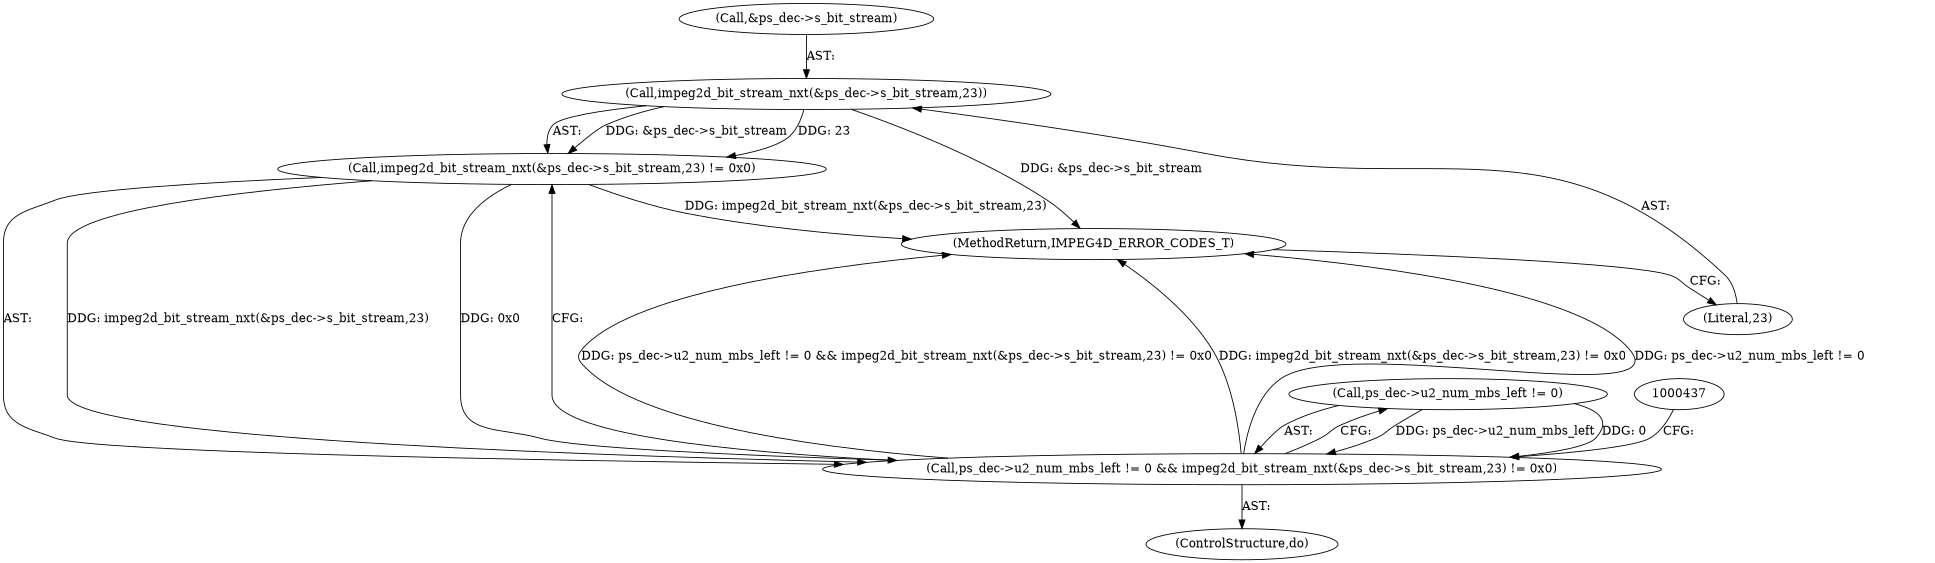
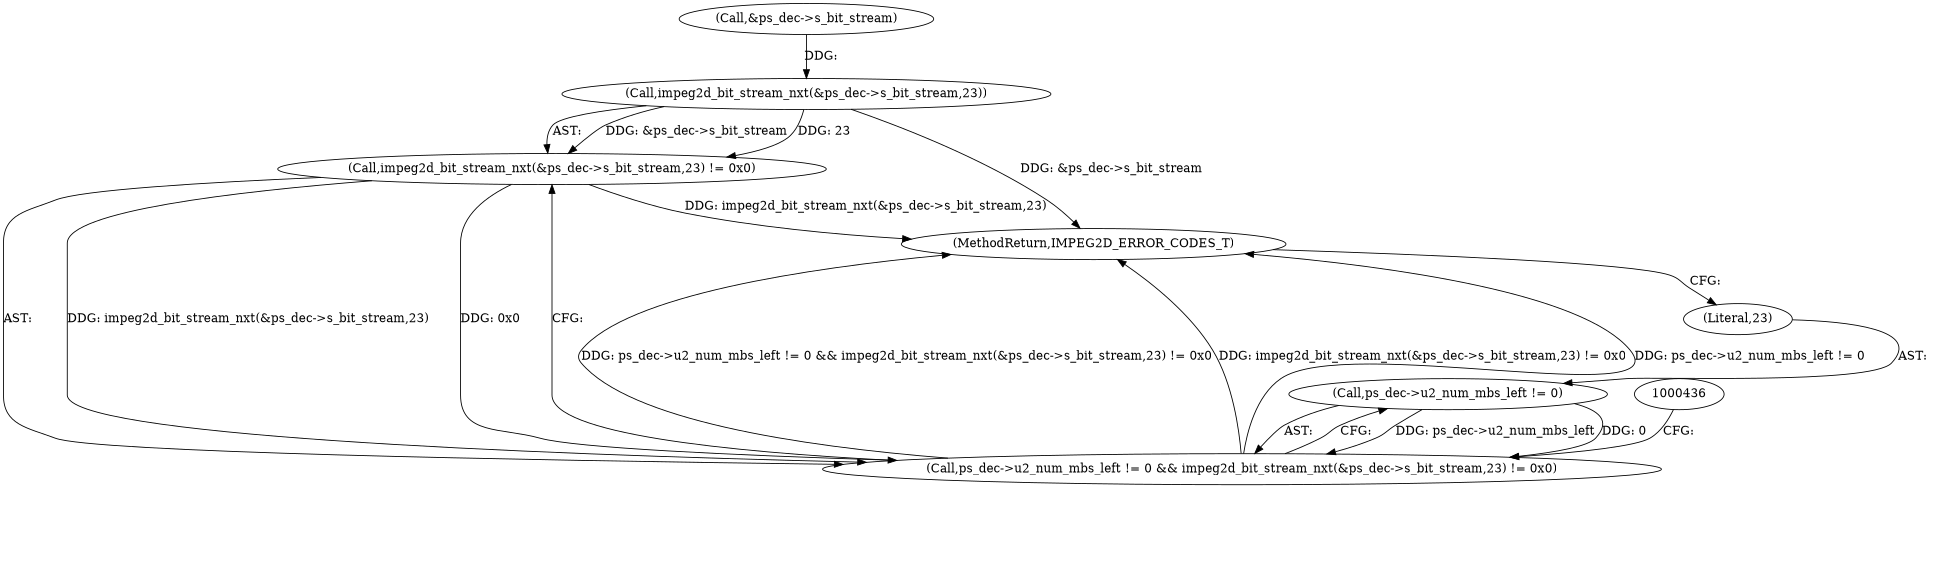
edge "(Call,&ps_dec->s_bit_stream)" -> "(Call,impeg2d_bit_stream_nxt(&ps_dec->s_bit_stream,23))": label "AST: " -> "DDG: "
edge "(Literal,23)" -> "(Call,impeg2d_bit_stream_nxt(&ps_dec->s_bit_stream,23))": now "(Literal,23)" -> "(Call,ps_dec->u2_num_mbs_left != 0)"
node "(MethodReturn,IMPEG4D_ERROR_CODES_T)": label "(MethodReturn,IMPEG4D_ERROR_CODES_T)" -> "(MethodReturn,IMPEG2D_ERROR_CODES_T)"
node "1000437": label "1000437" -> "1000436"
node "(ControlStructure,do)": removed
